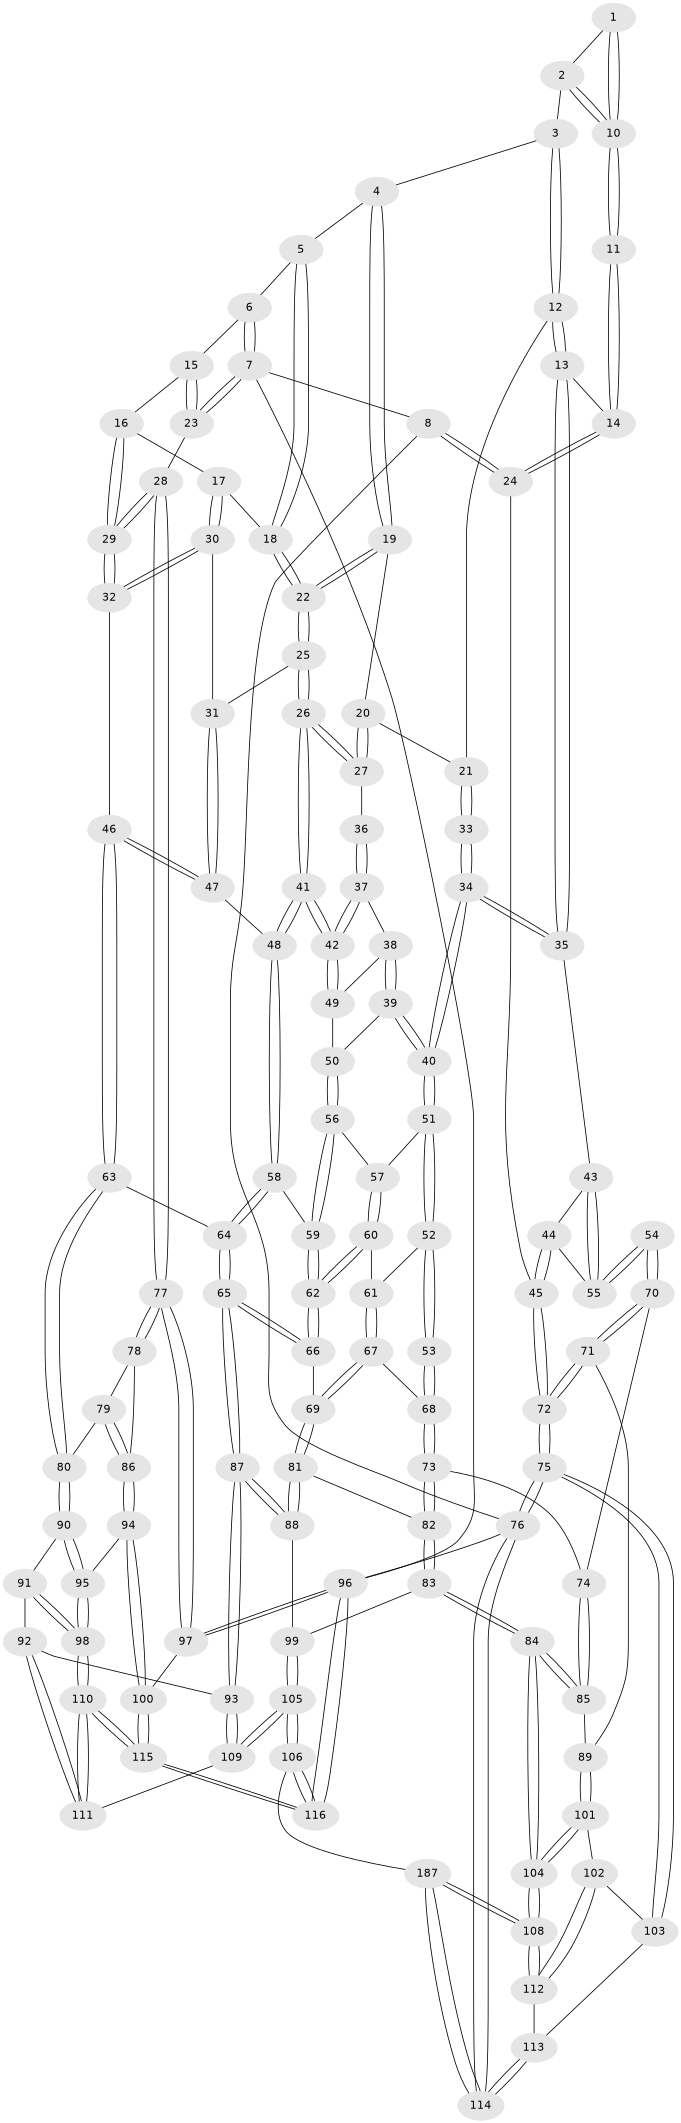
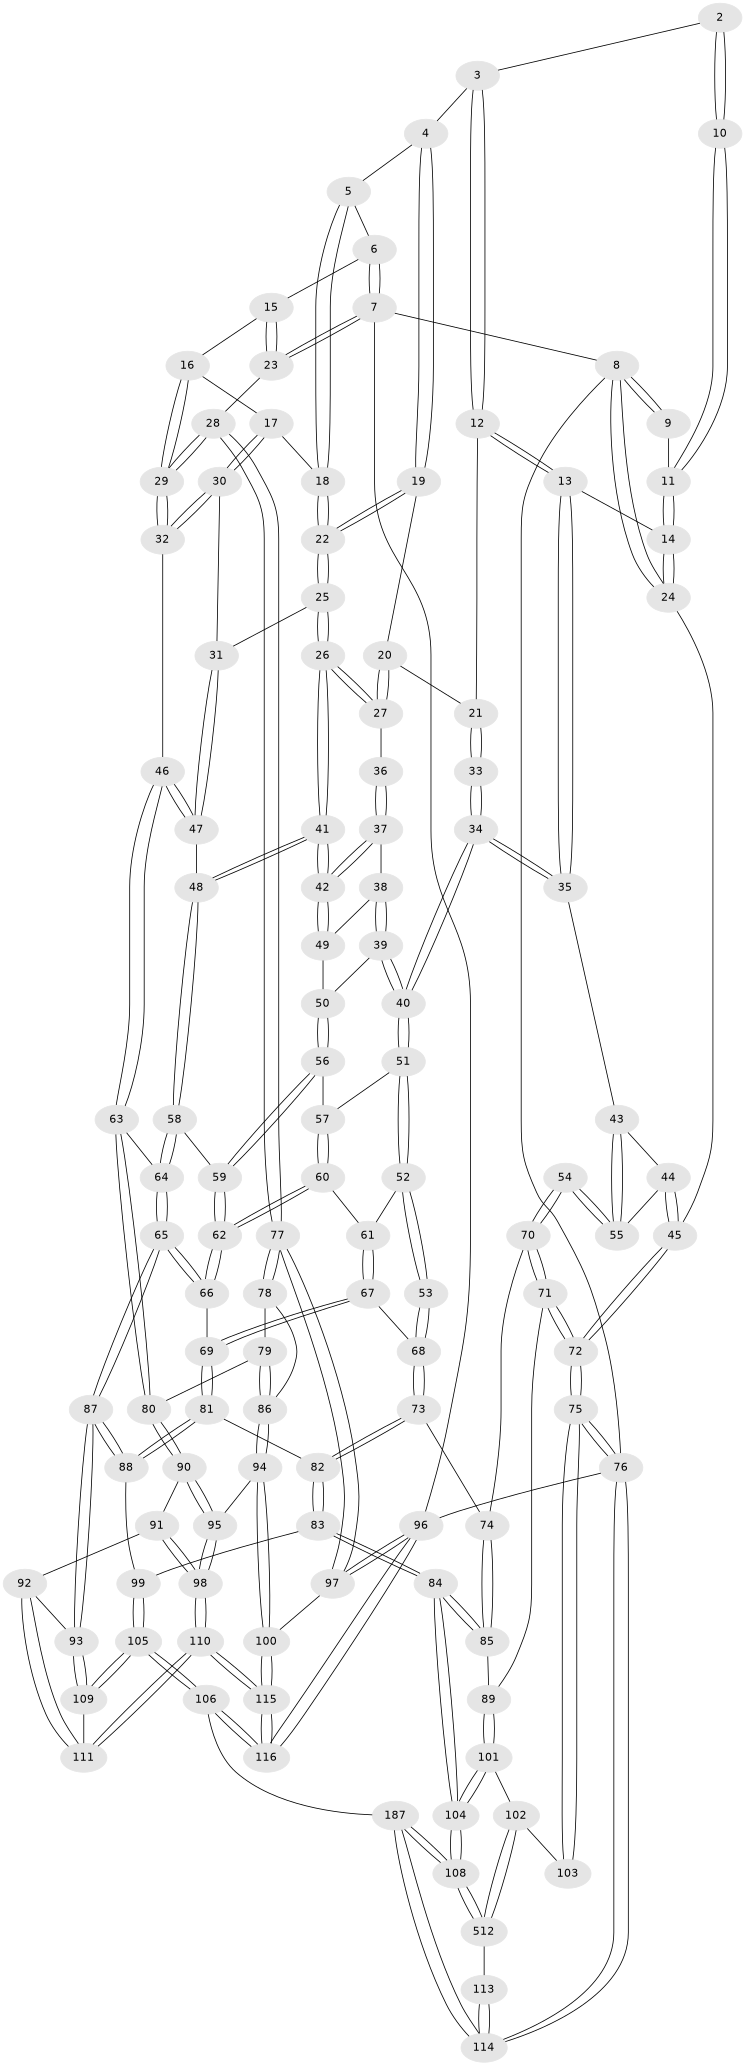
node "1": removed
node "9": added
node "112": label "112" -> "512"
edge "103" -- "113": removed
